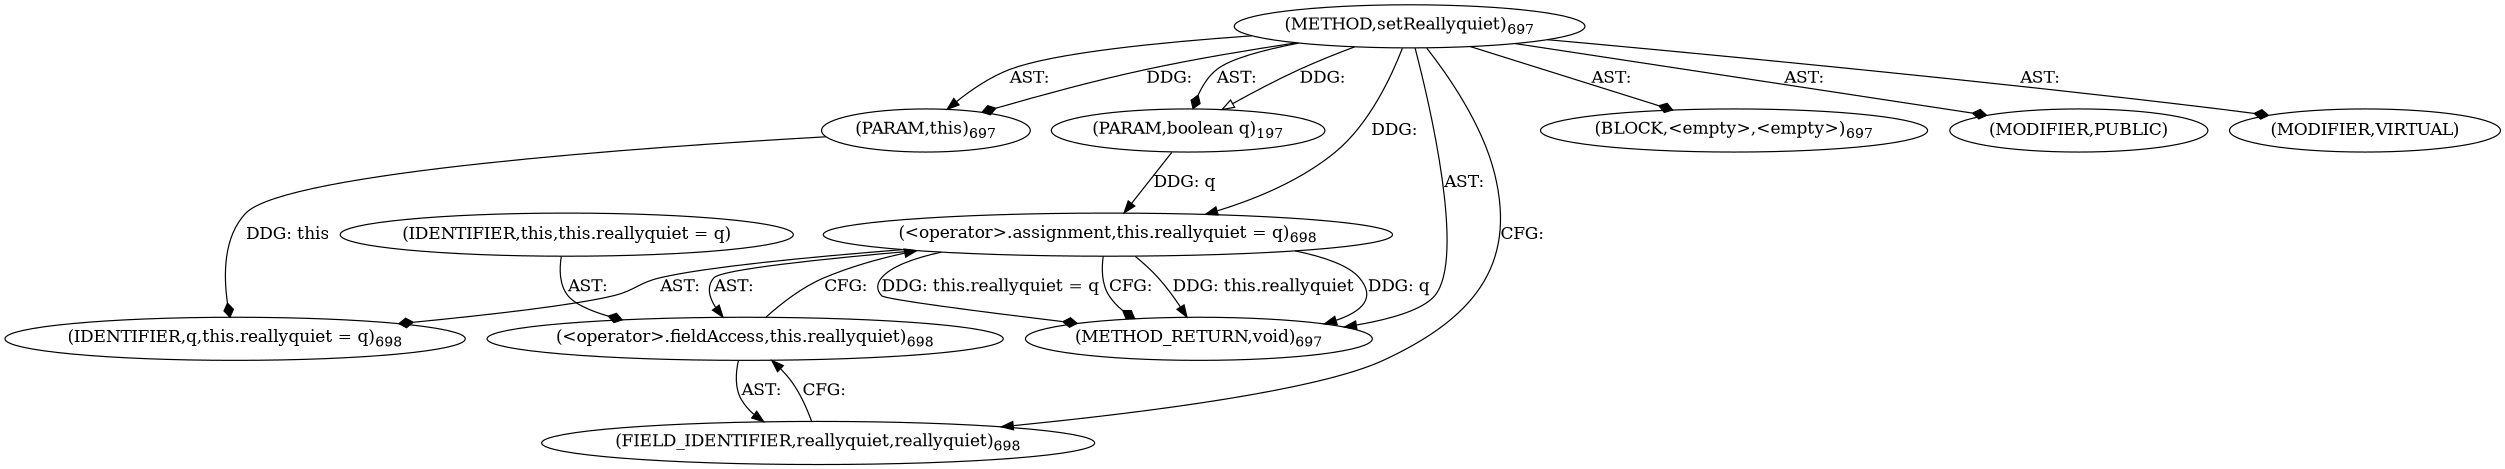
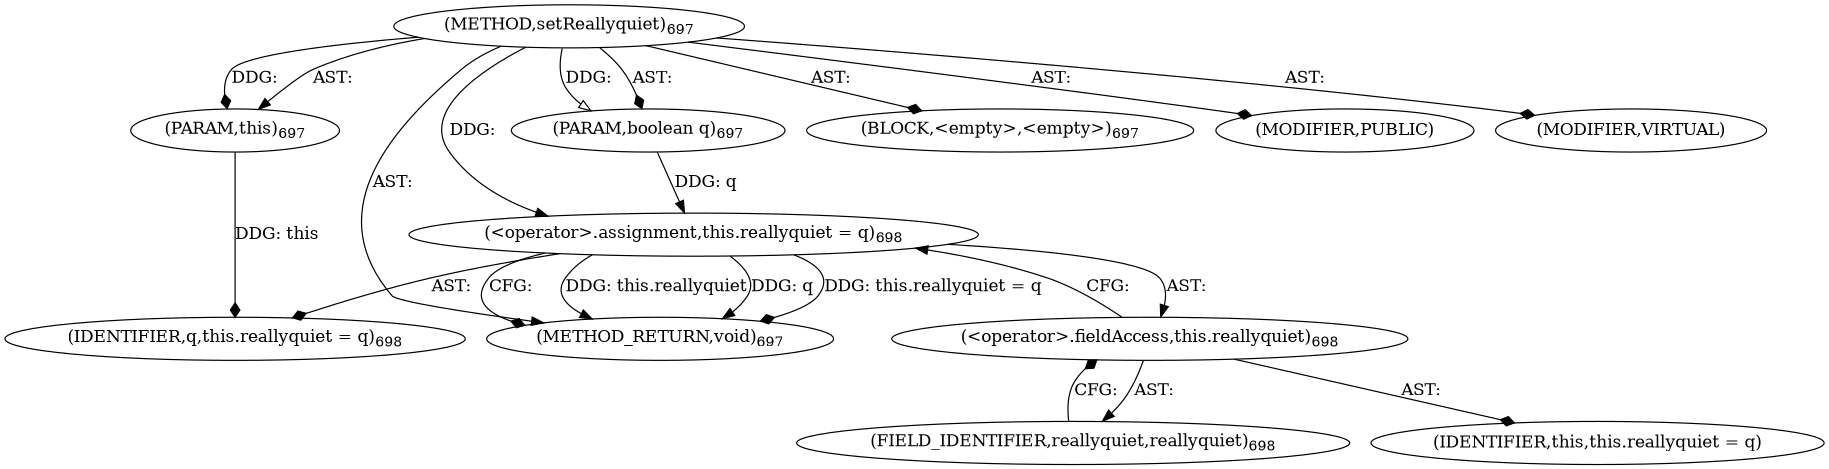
node "(PARAM,boolean q)": text "197" -> "697"
edge "(IDENTIFIER,this,this.reallyquiet = q)" -> "(<operator>.fieldAccess,this.reallyquiet)": reversed
edge "(METHOD,setReallyquiet)" -> "(FIELD_IDENTIFIER,reallyquiet,reallyquiet)": removed, label "CFG:"
edge "(FIELD_IDENTIFIER,reallyquiet,reallyquiet)" -> "(<operator>.fieldAccess,this.reallyquiet)": arrowhead normal -> diamond
